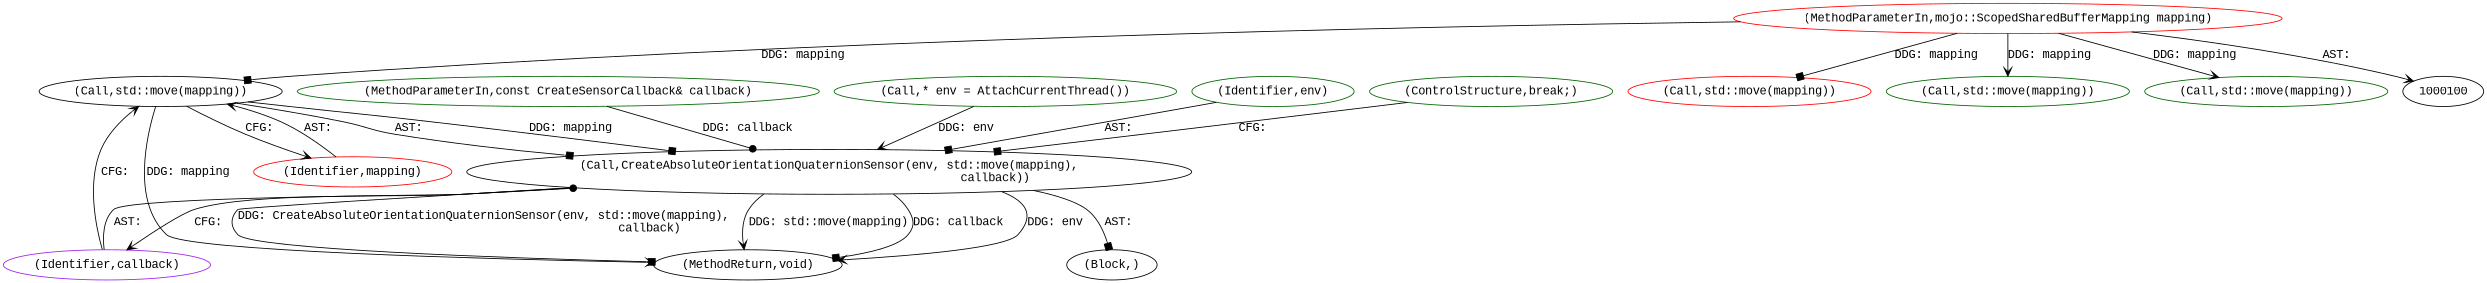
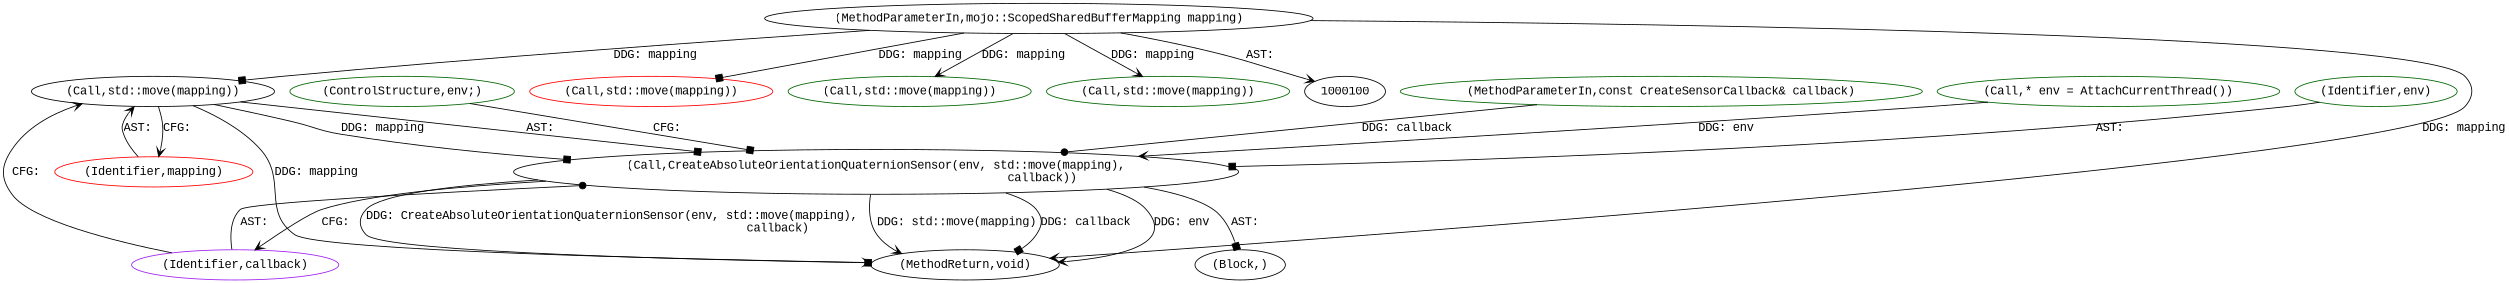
node "(MethodParameterIn,mojo::ScopedSharedBufferMapping mapping)": color red -> black
node "(ControlStructure,break;)": label "(ControlStructure,break;)" -> "(ControlStructure,env;)"
edge "(MethodParameterIn,mojo::ScopedSharedBufferMapping mapping)" -> "(MethodReturn,void)": added, label "DDG: mapping"
